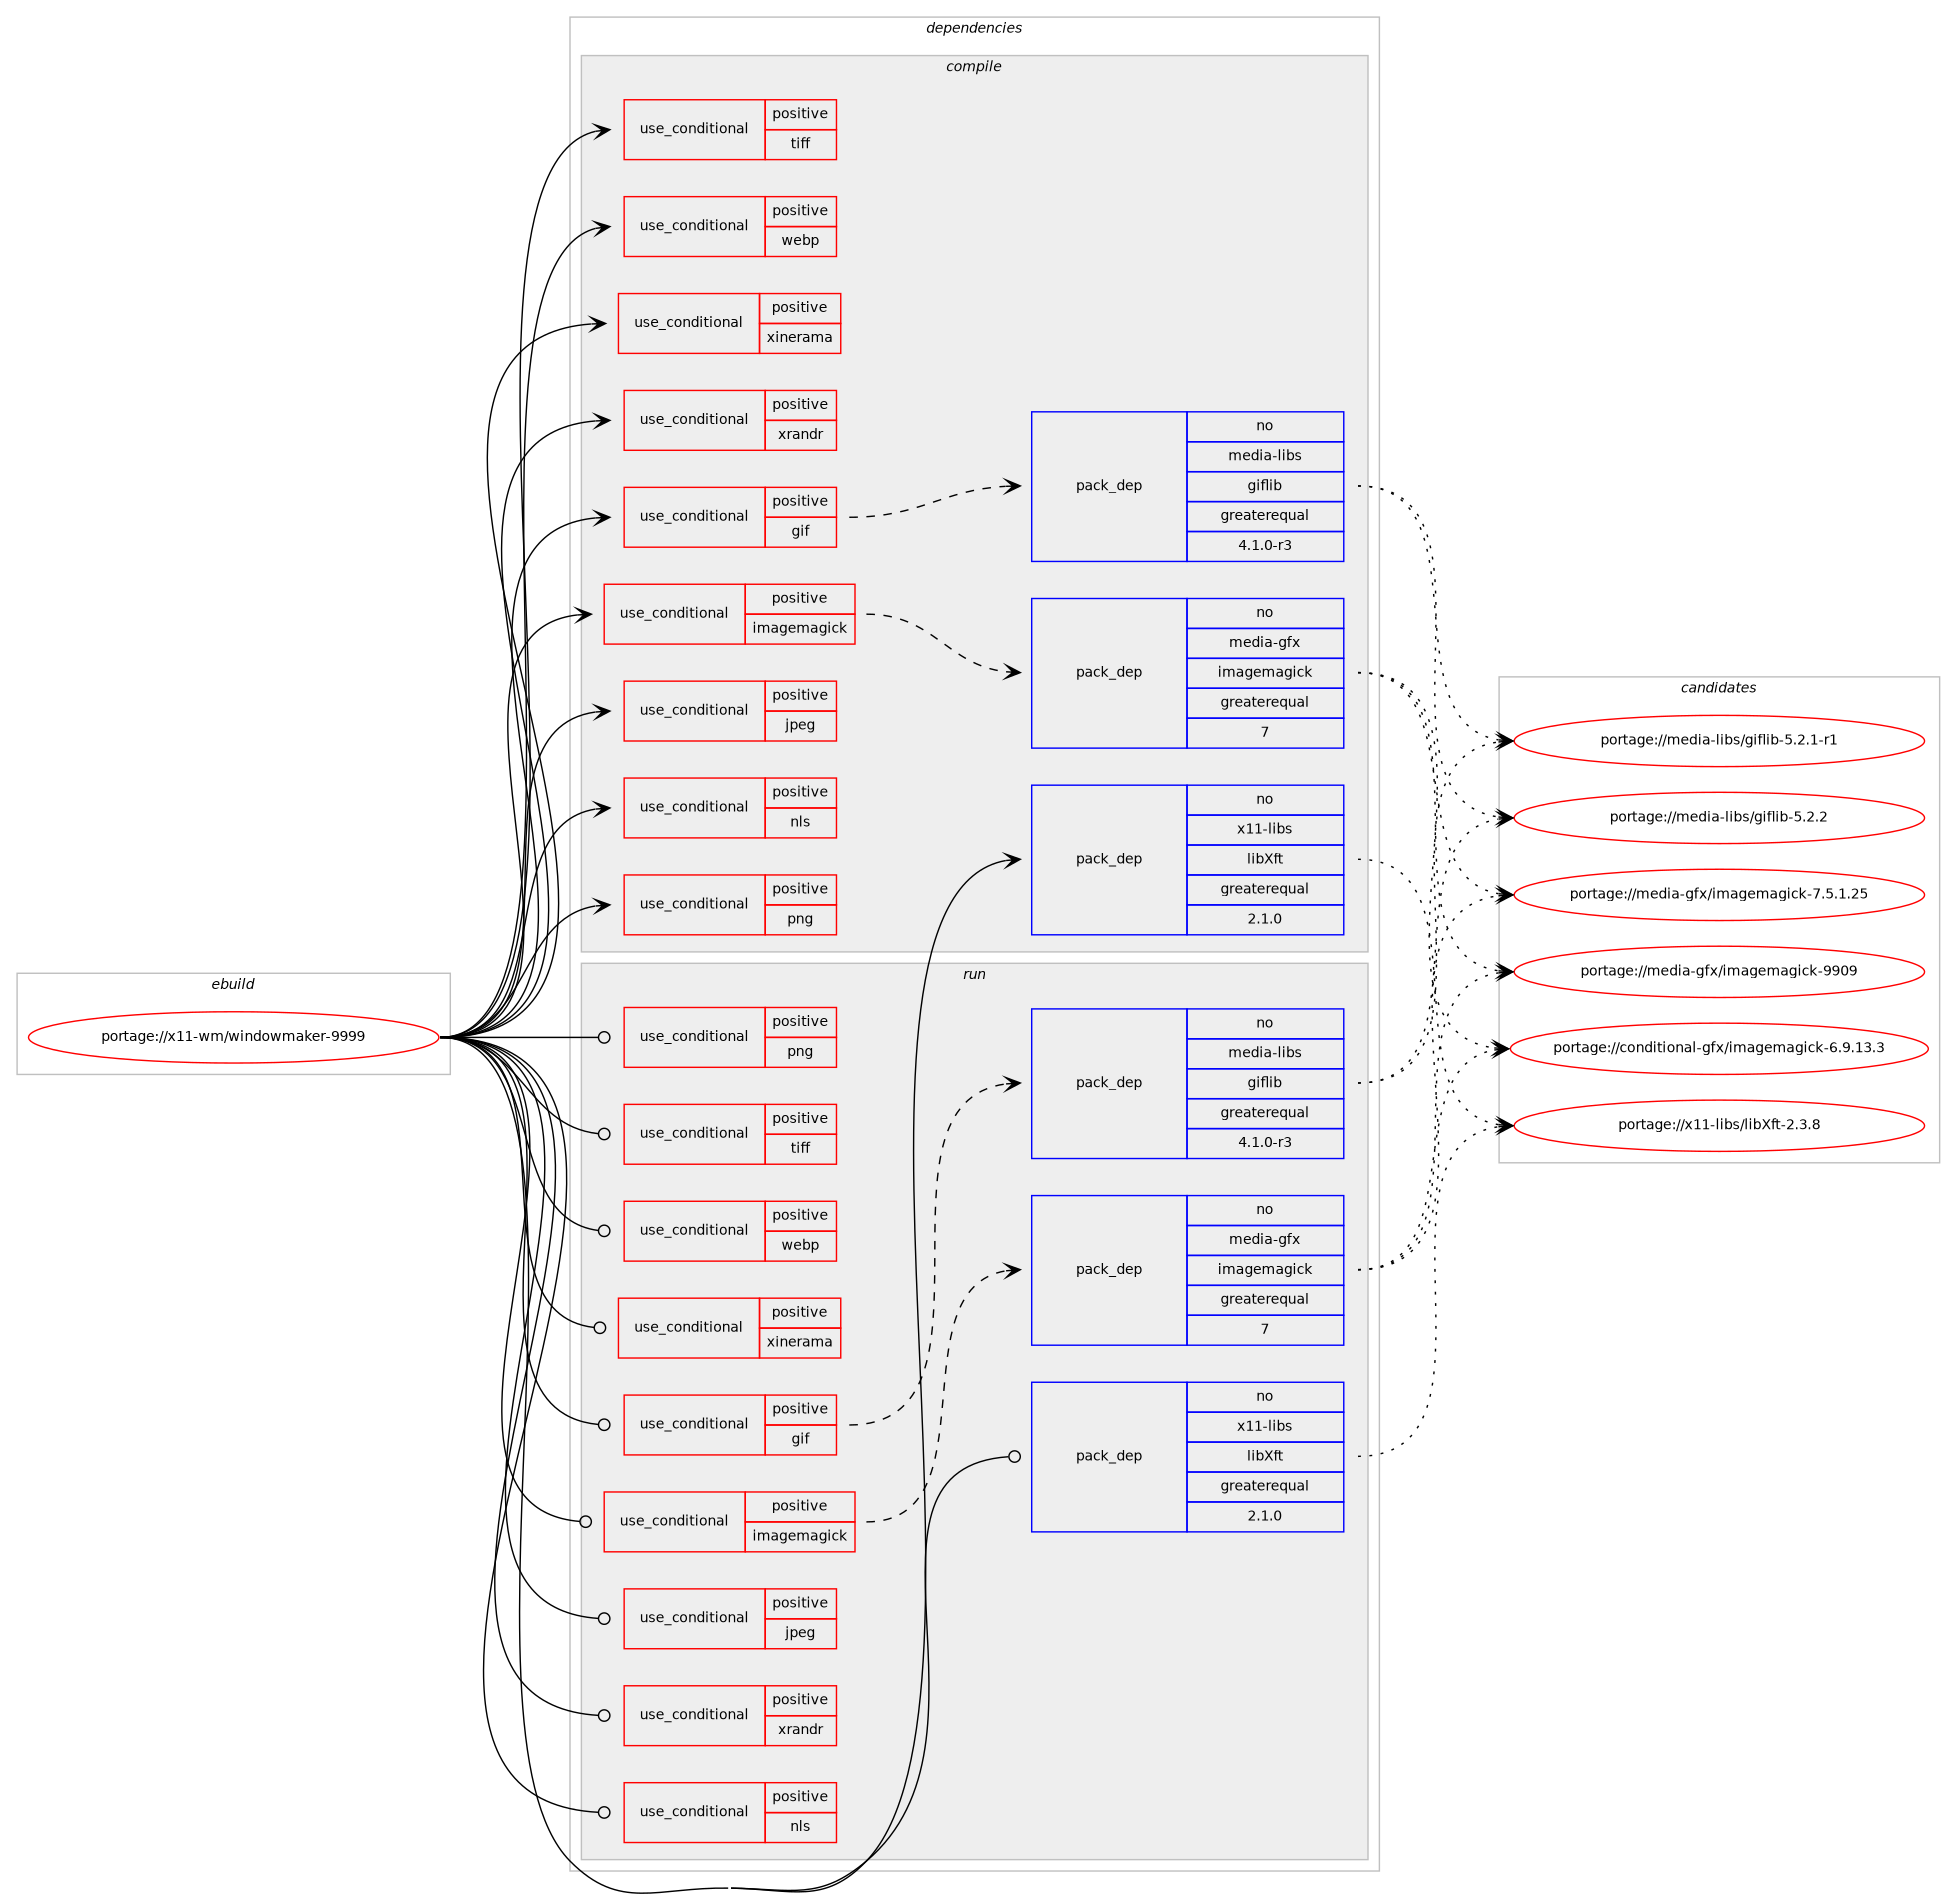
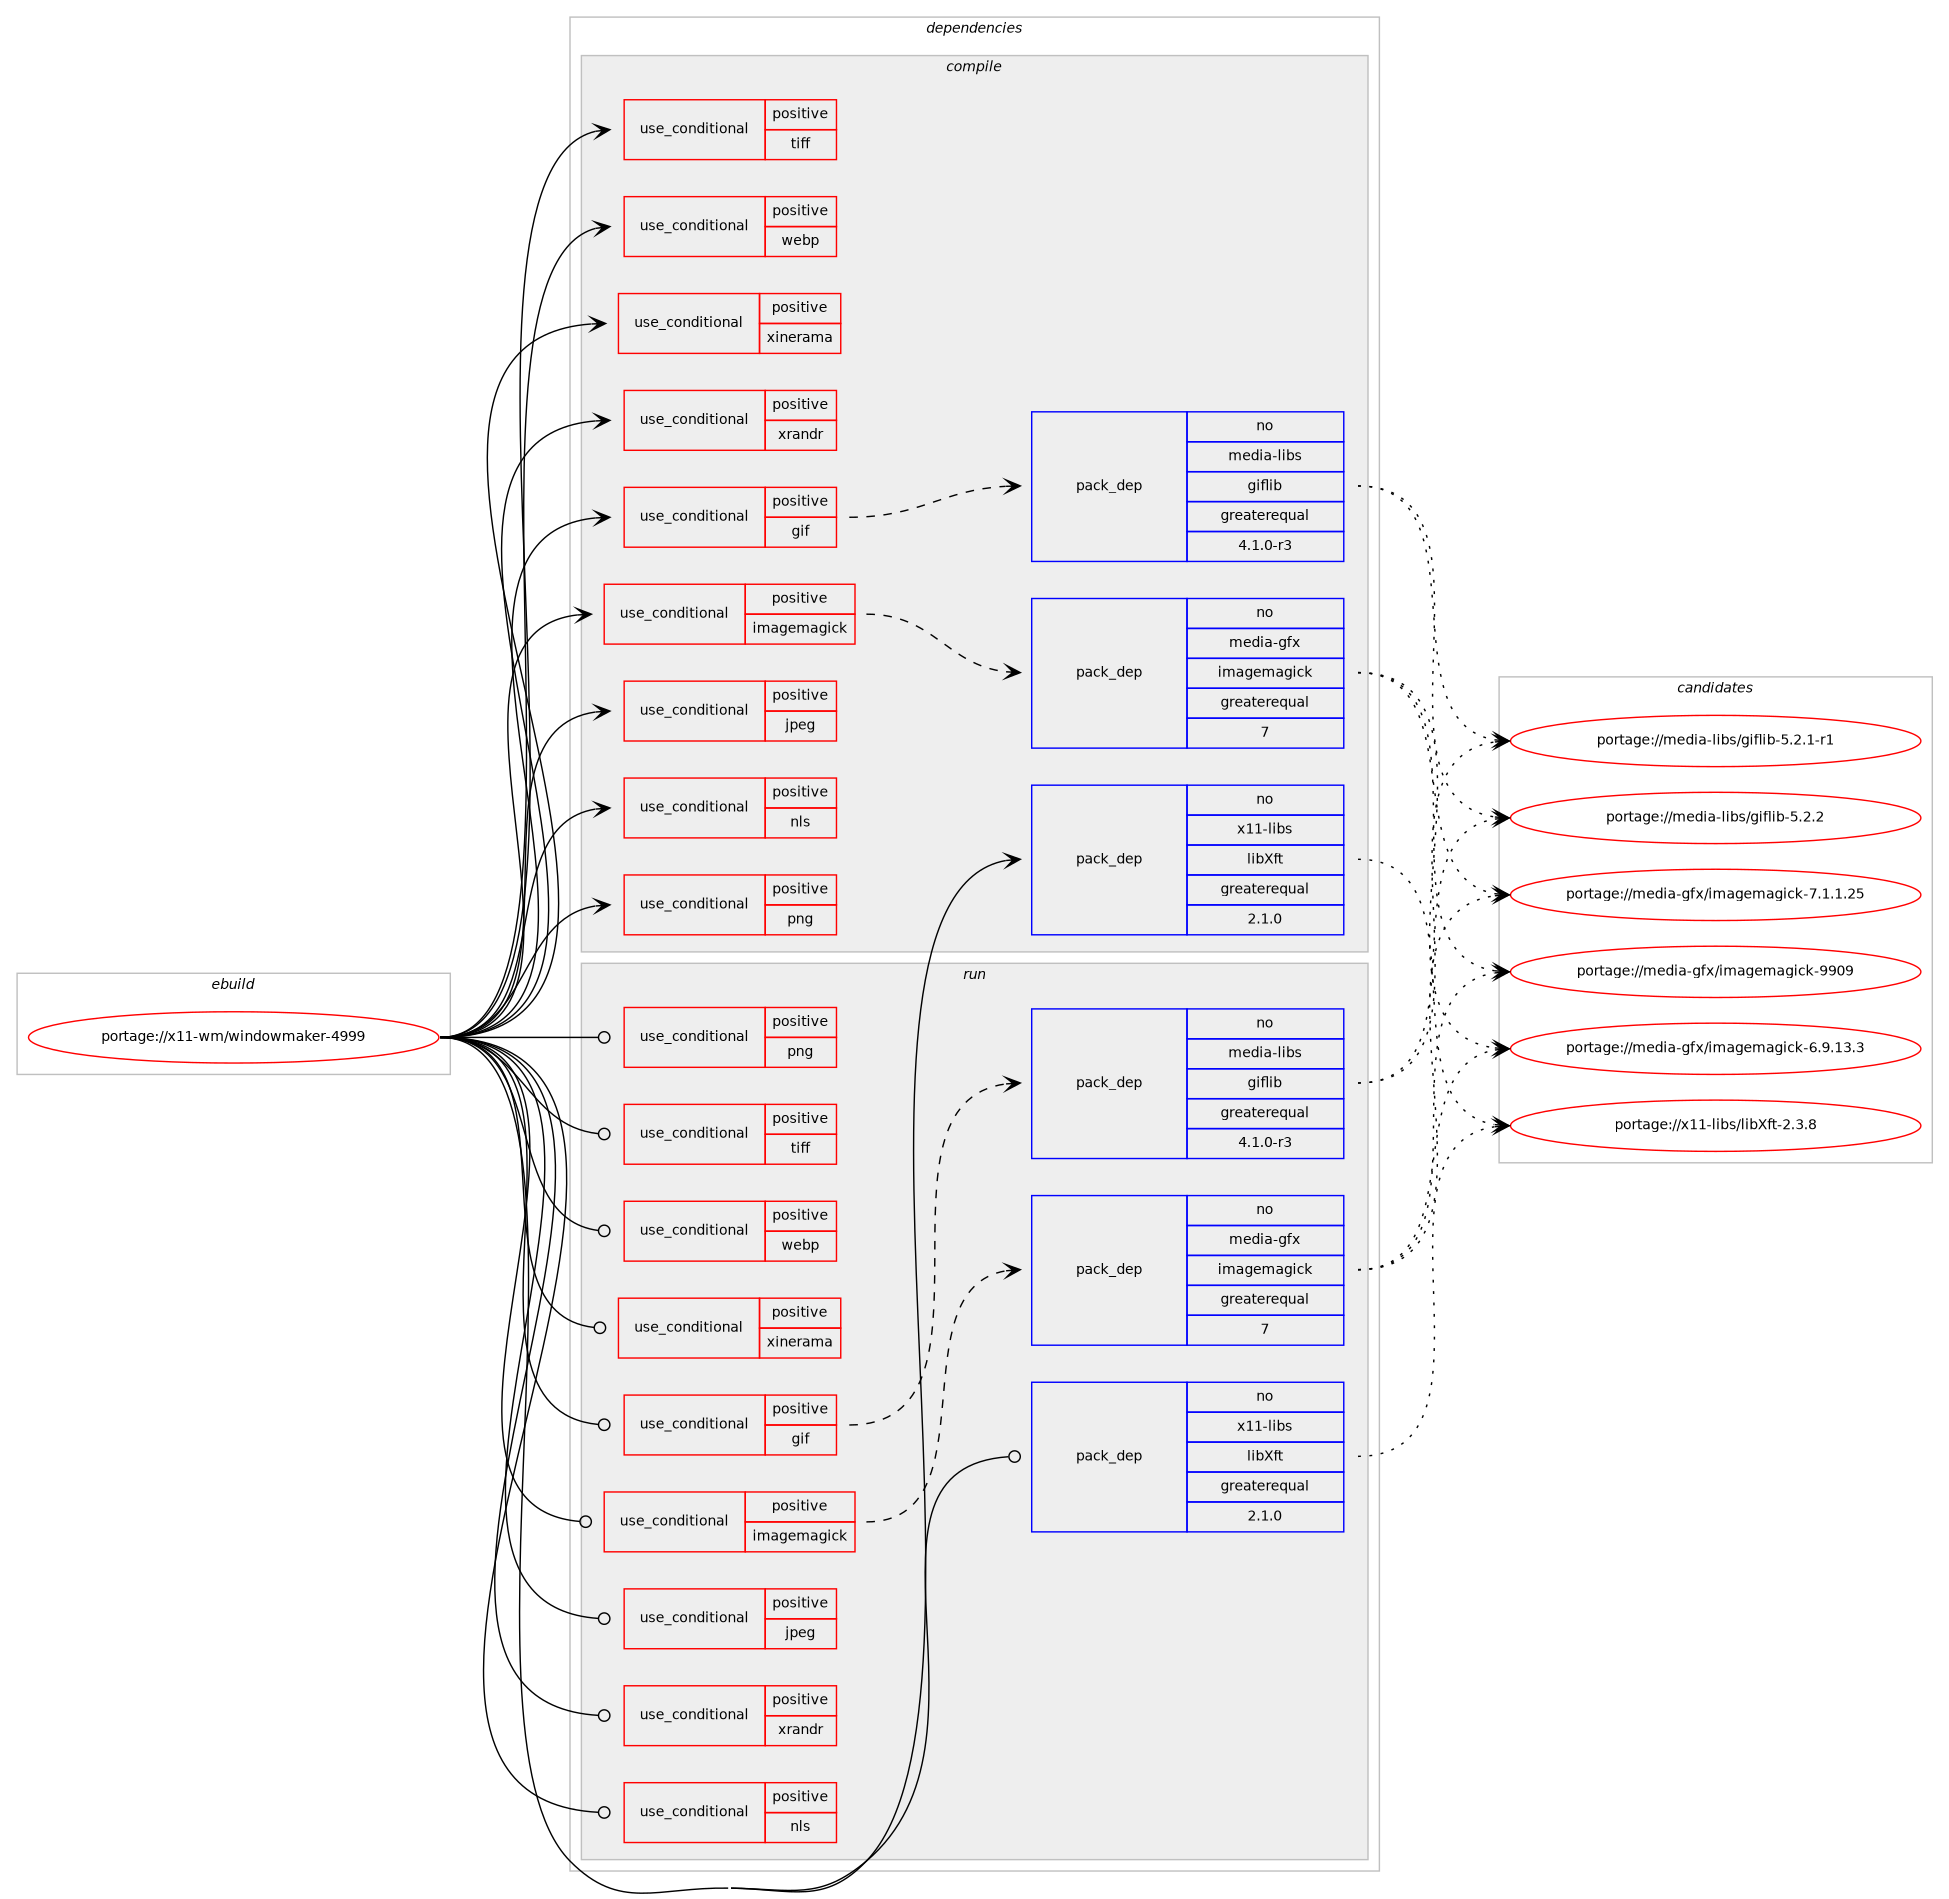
node "portage://media-gfx/imagemagick-7.5.1.25": label "portage://media-gfx/imagemagick-7.5.1.25" -> "portage://media-gfx/imagemagick-7.1.1.25"
node "portage://x11-wm/windowmaker-9999": label "portage://x11-wm/windowmaker-9999" -> "portage://x11-wm/windowmaker-4999"
node "portage://conditional-gfx/imagemagick-6.9.13.3": label "portage://conditional-gfx/imagemagick-6.9.13.3" -> "portage://media-gfx/imagemagick-6.9.13.3"
